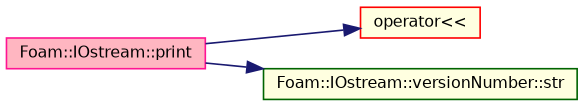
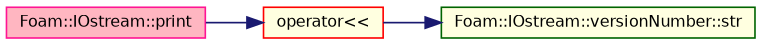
edge "Foam::IOstream::print" -> "Foam::IOstream::versionNumber::str": now "operator<<" -> "Foam::IOstream::versionNumber::str"
